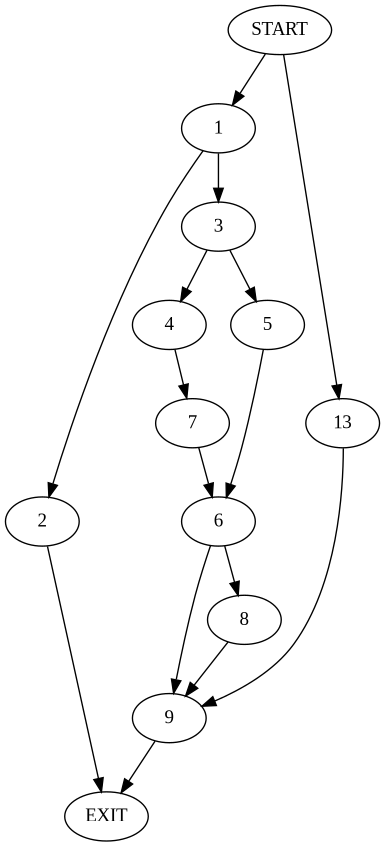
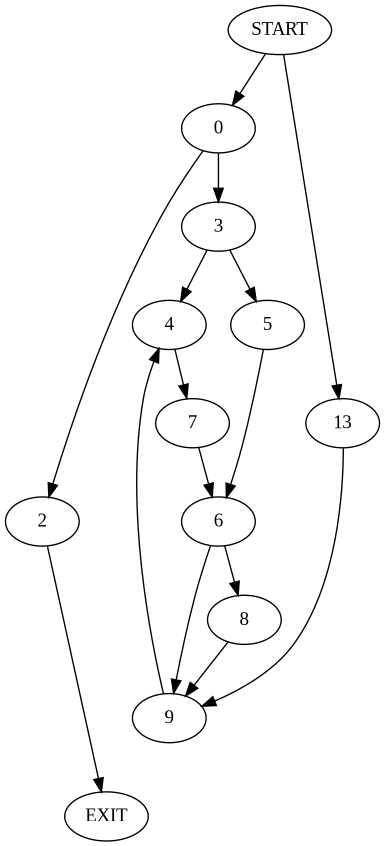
node "1": label "1" -> "0"
edge "9" -> "EXIT": now "9" -> "4"
